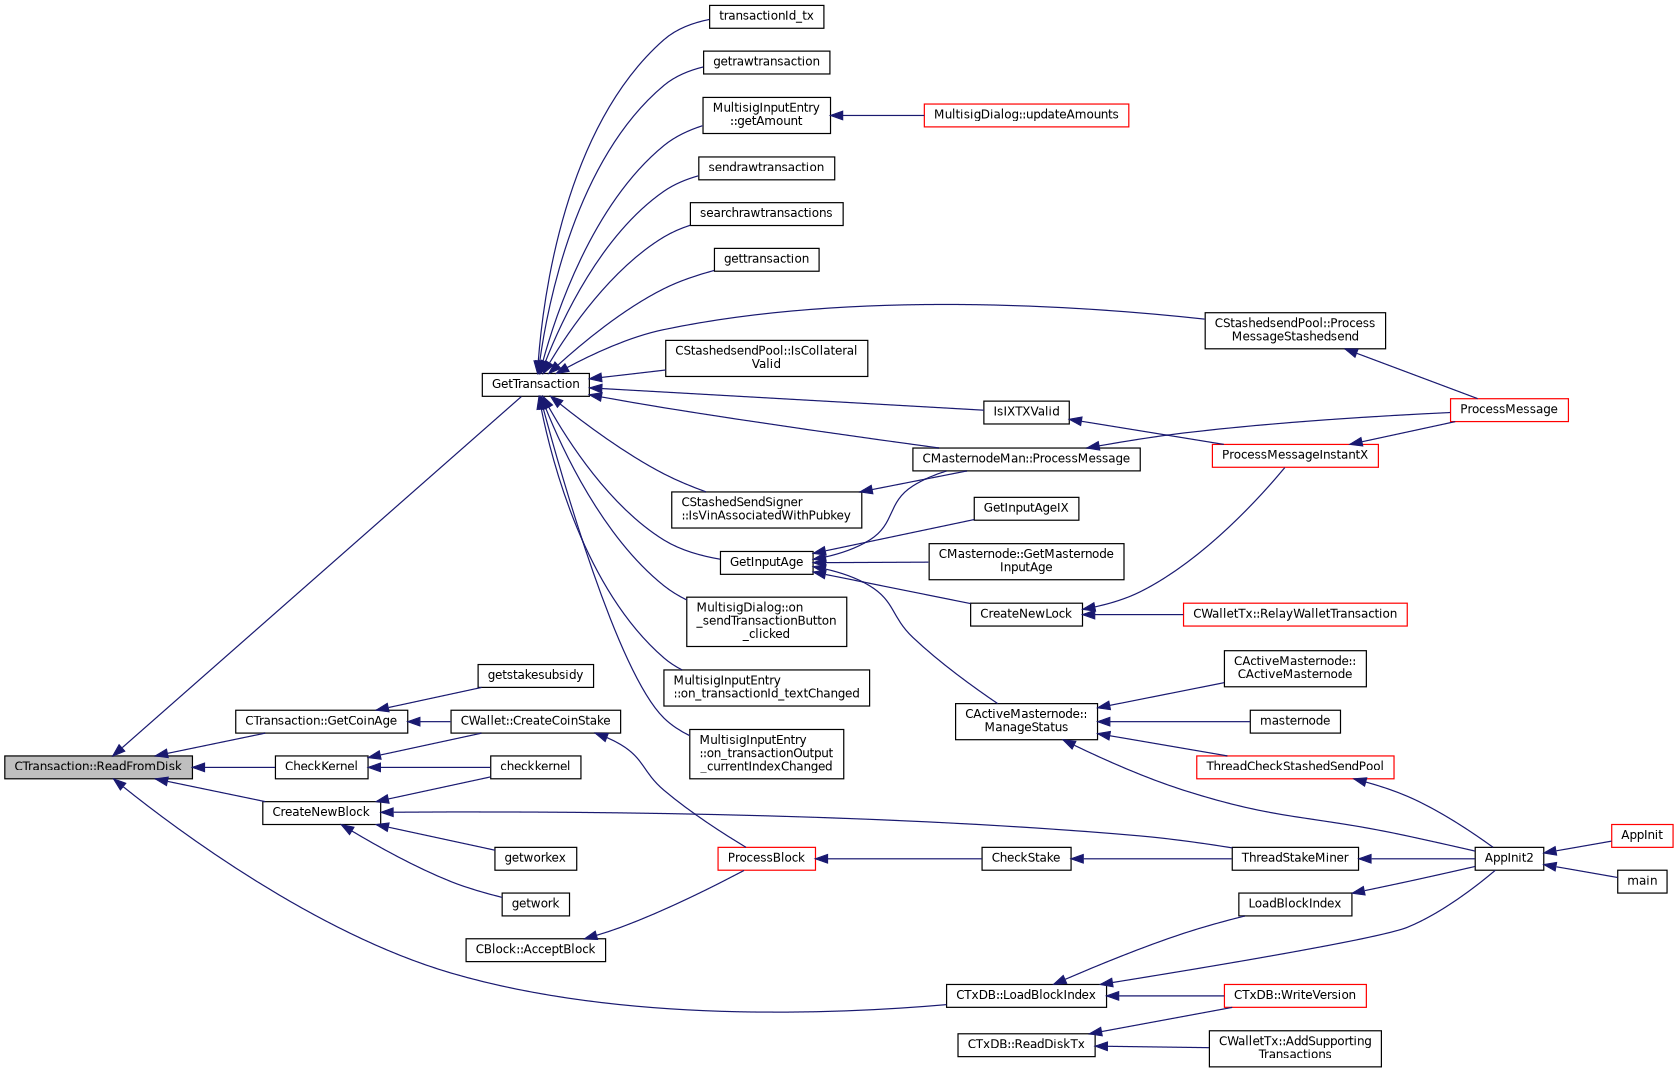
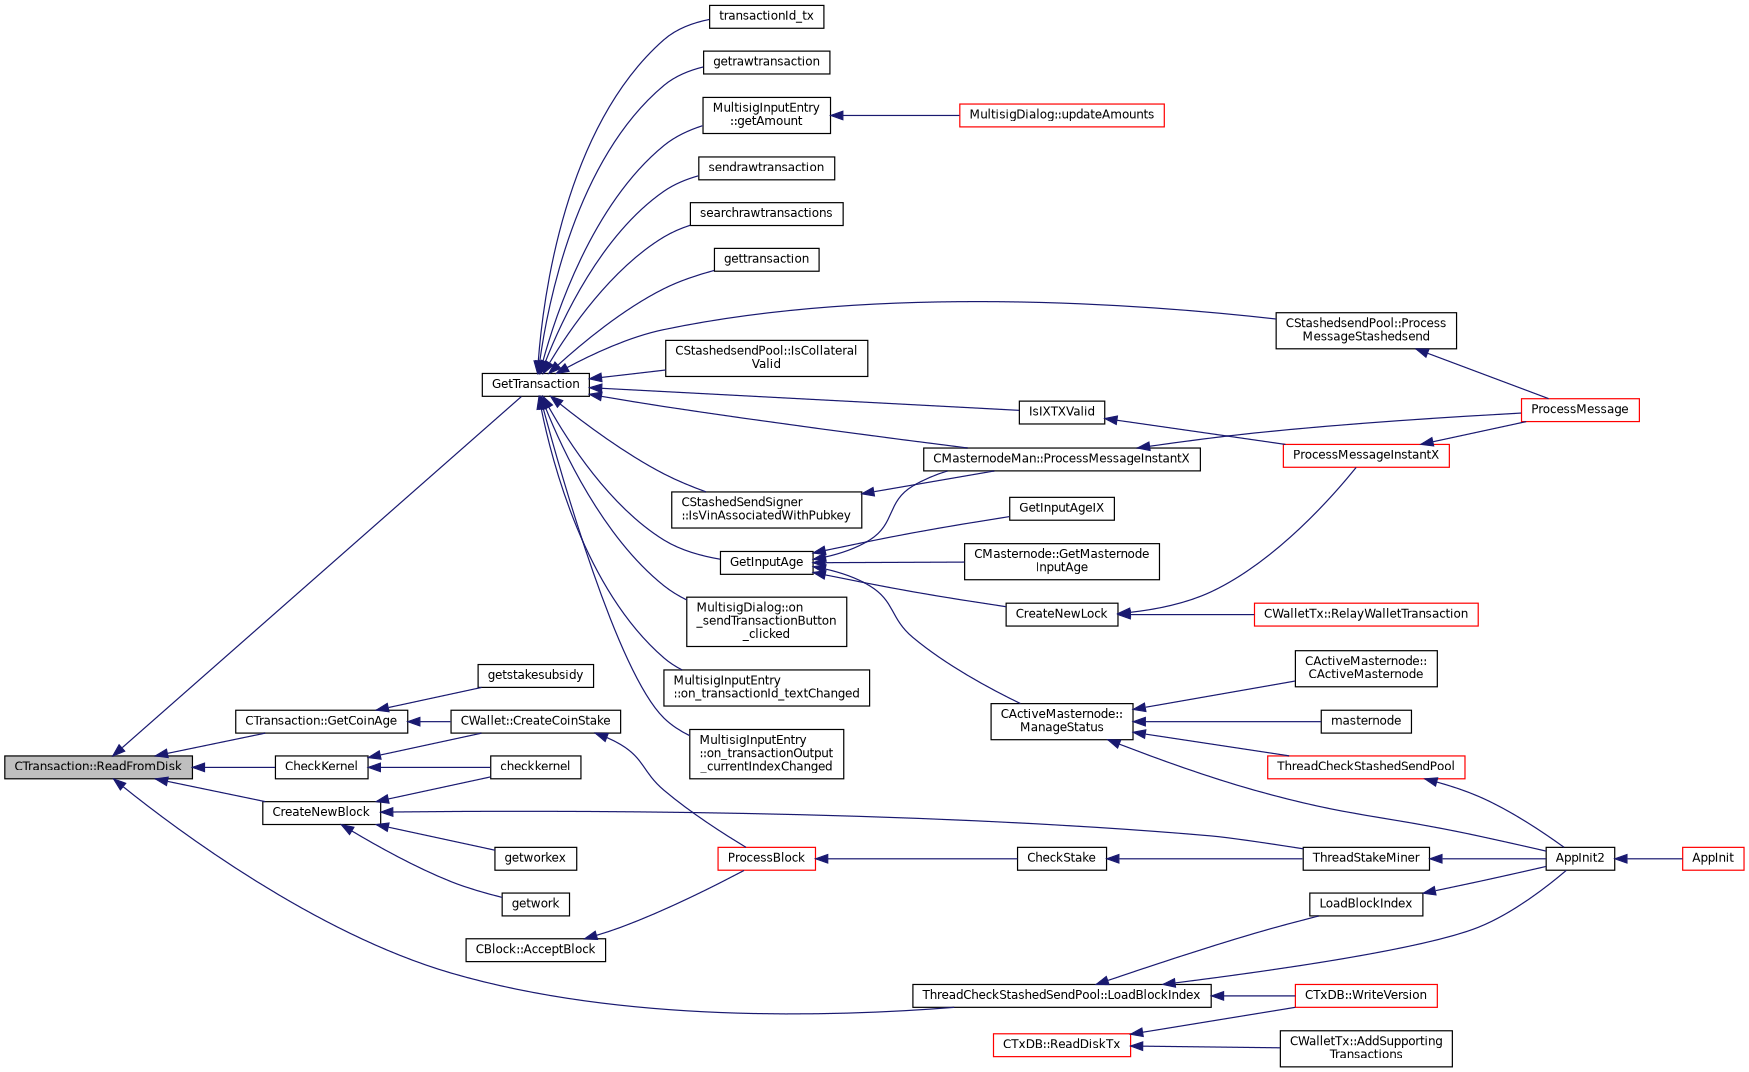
node "CMasternodeMan::ProcessMessage": label "CMasternodeMan::ProcessMessage" -> "CMasternodeMan::ProcessMessageInstantX"
node "main": removed
node "CTxDB::LoadBlockIndex": label "CTxDB::LoadBlockIndex" -> "ThreadCheckStashedSendPool::LoadBlockIndex"
node "CTxDB::ReadDiskTx": color black -> red
